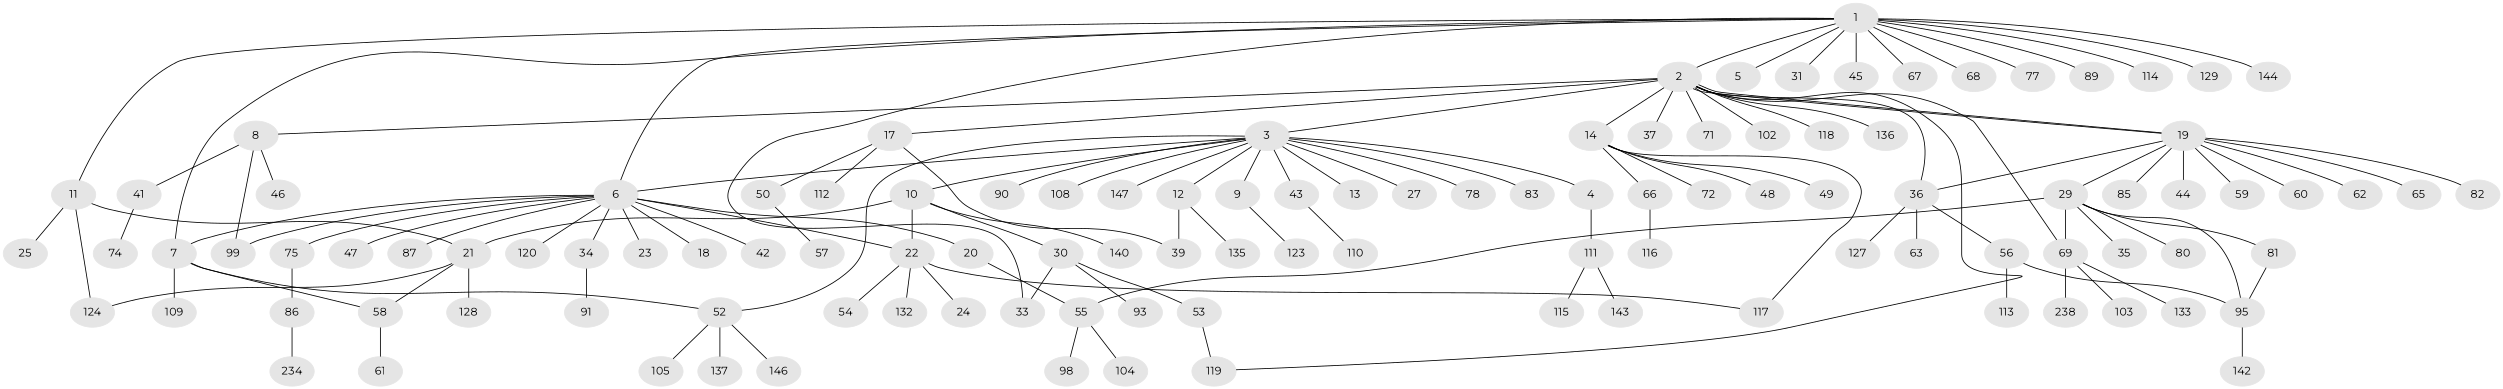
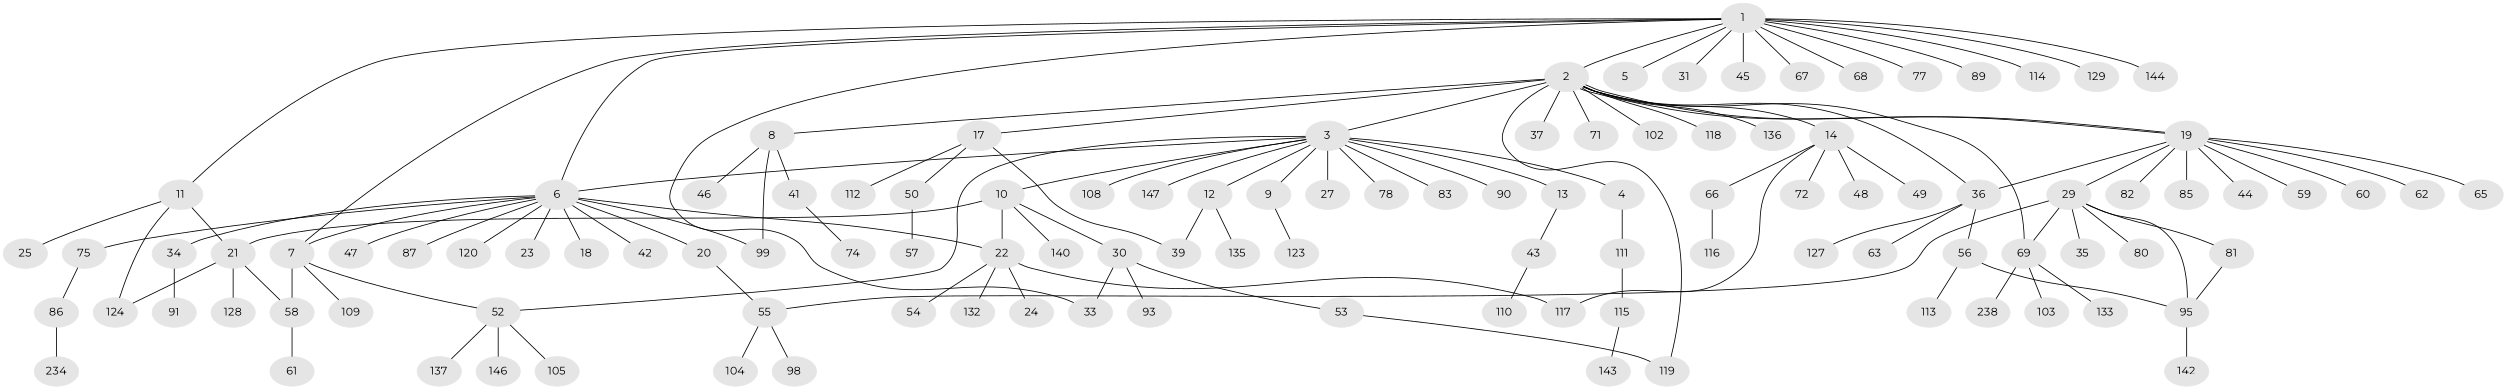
edge "3" -- "43": now "13" -- "43"
edge "111" -- "143": now "115" -- "143"
